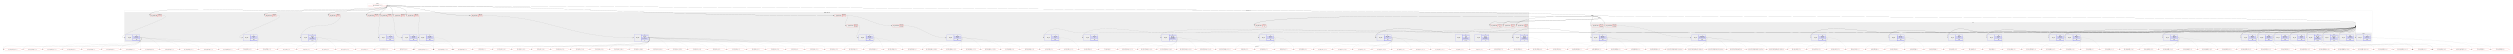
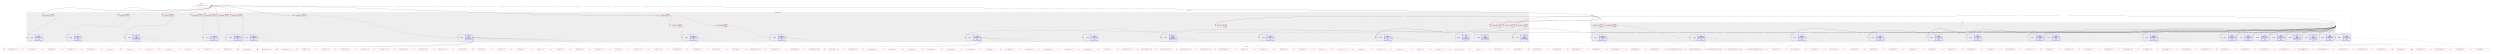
node "sec-policy/selinux-postfix-2.20180114-r1": removed
